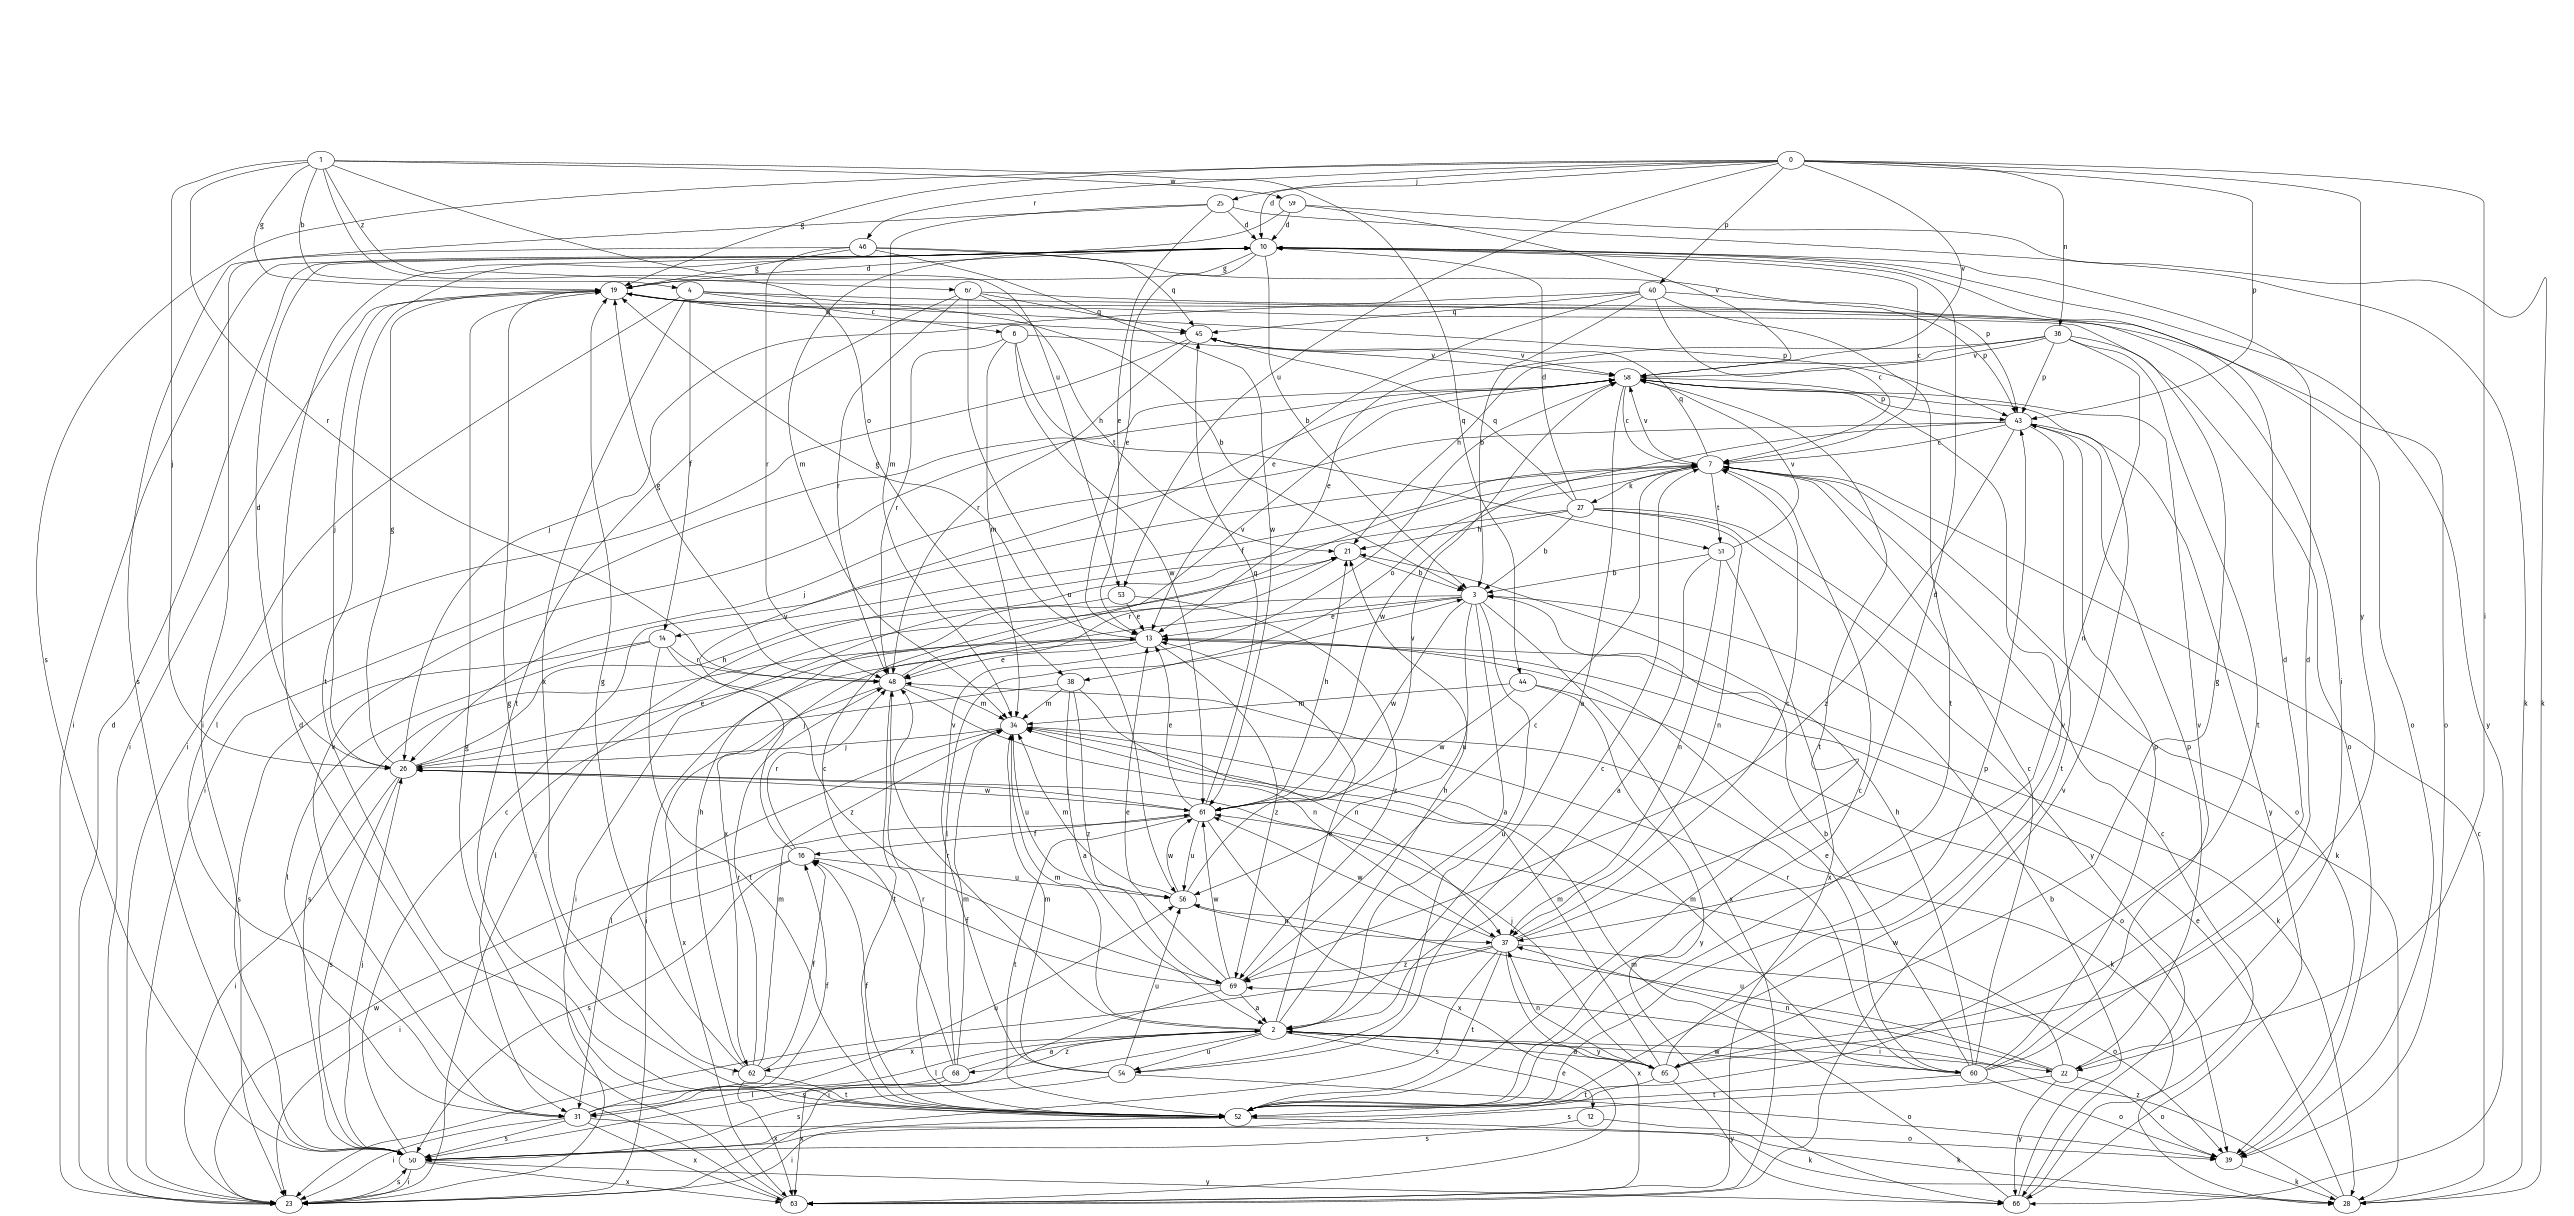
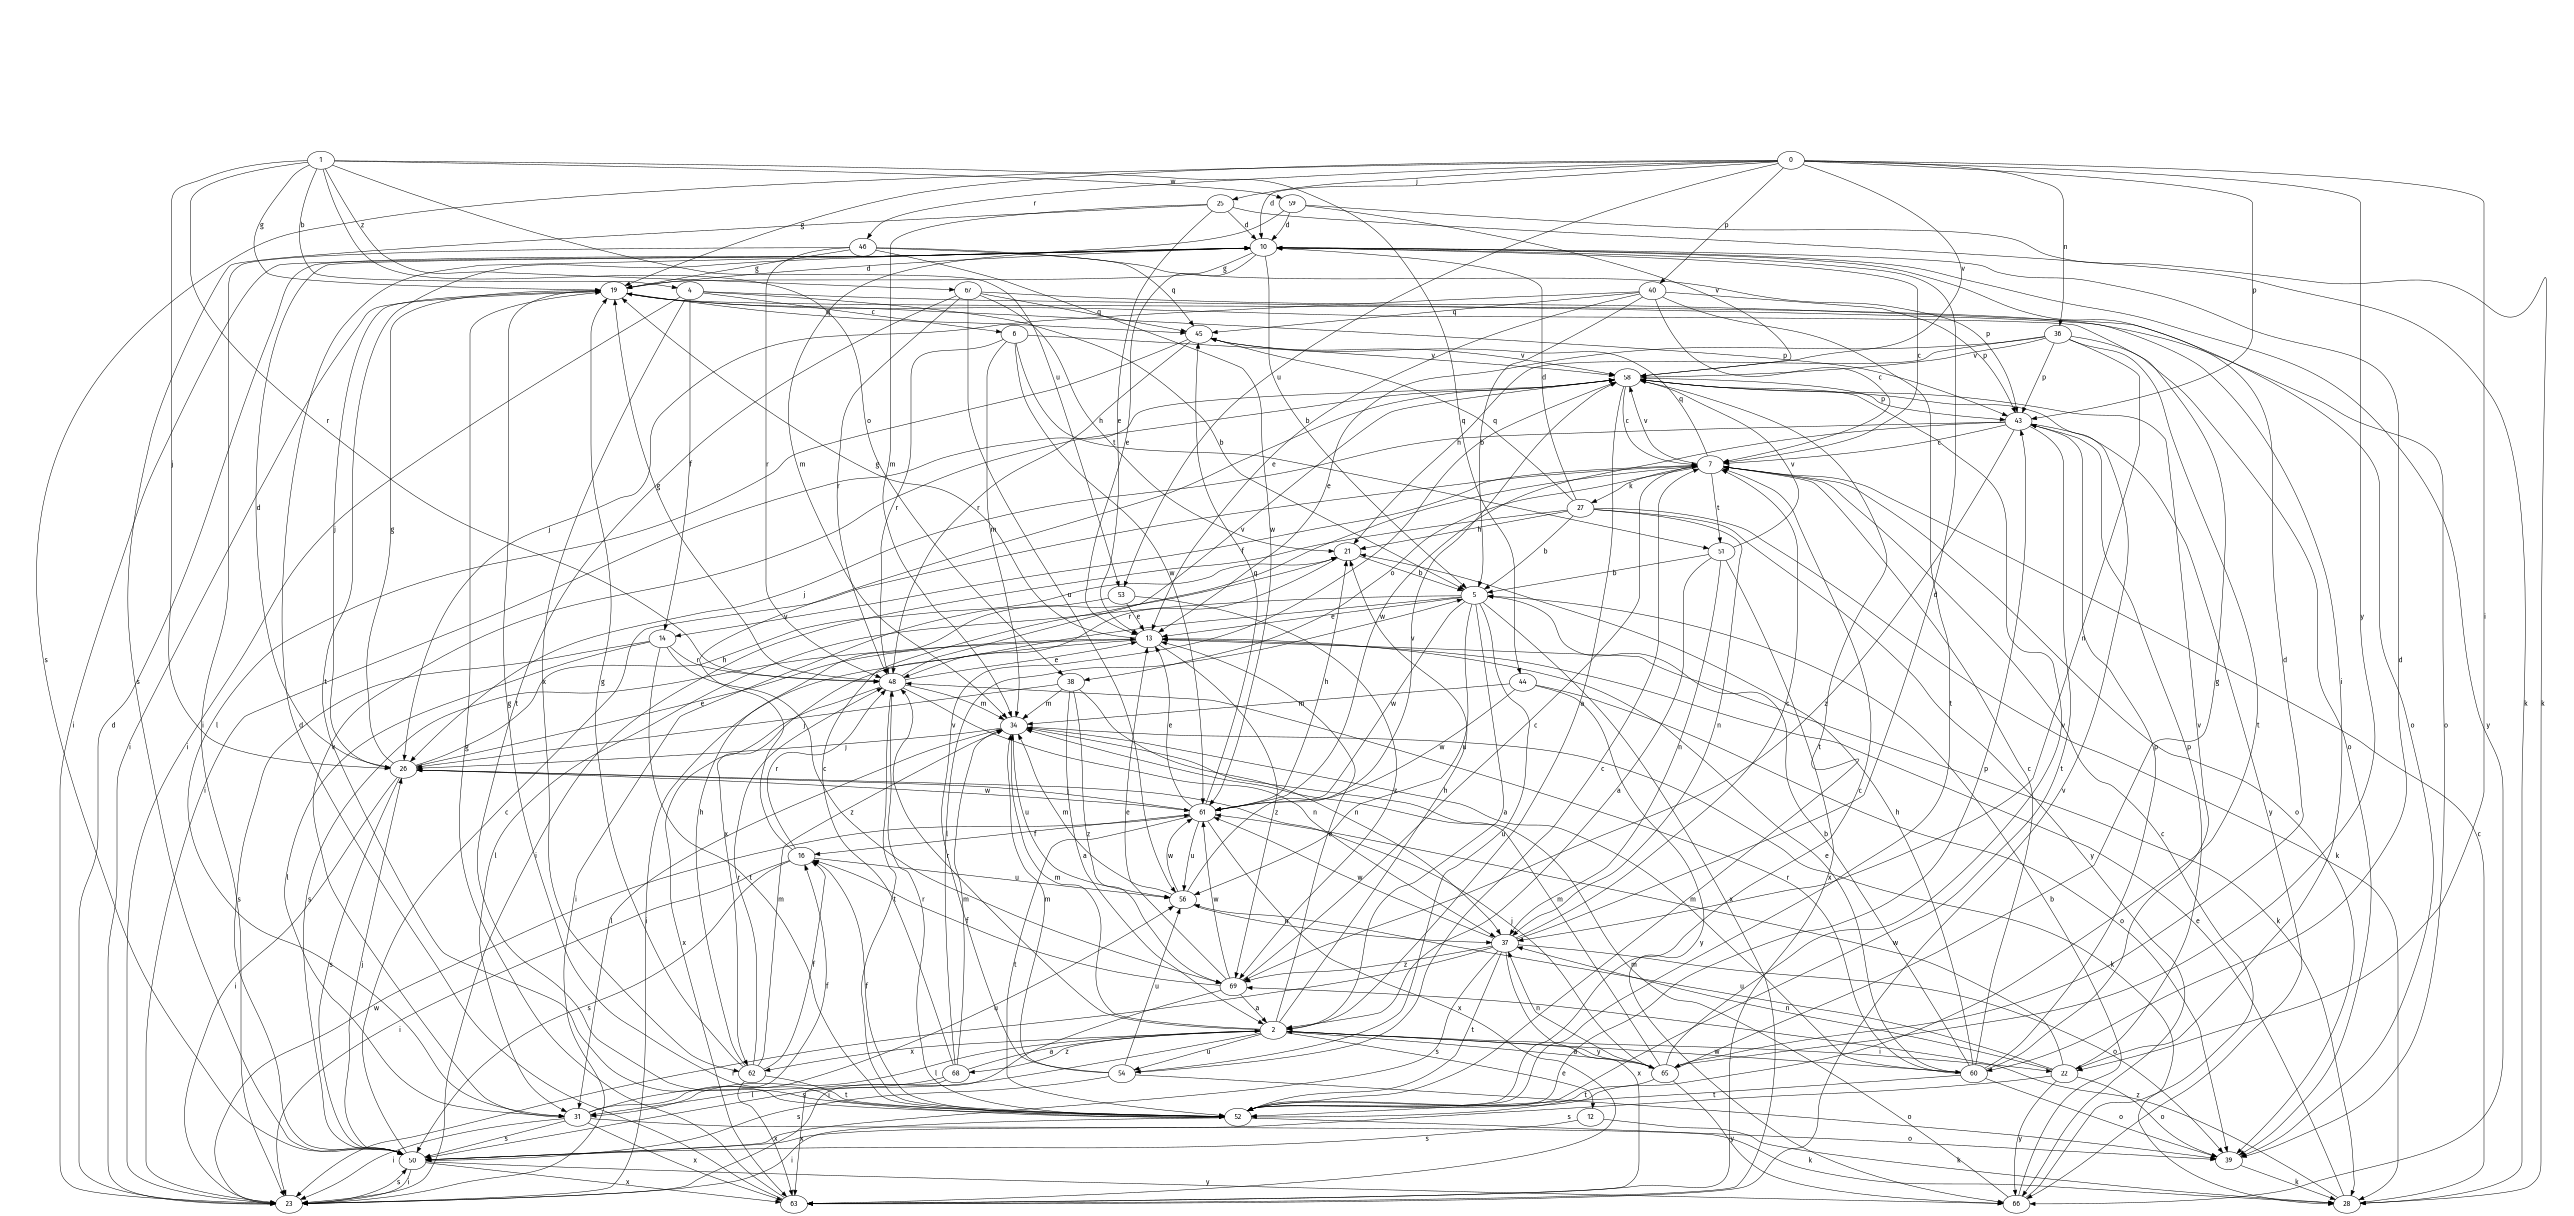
edge "60" -> "10": reversed
node "3": label "3" -> "5"
edge "13" -> "48": reversed
